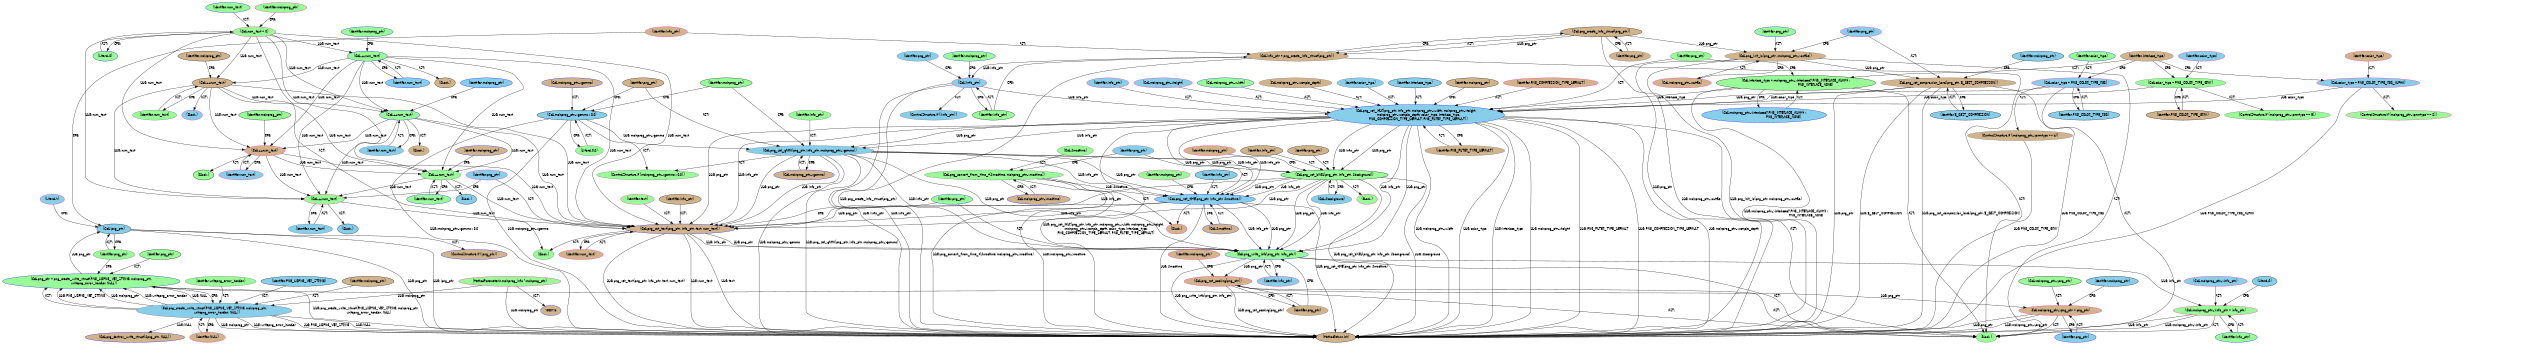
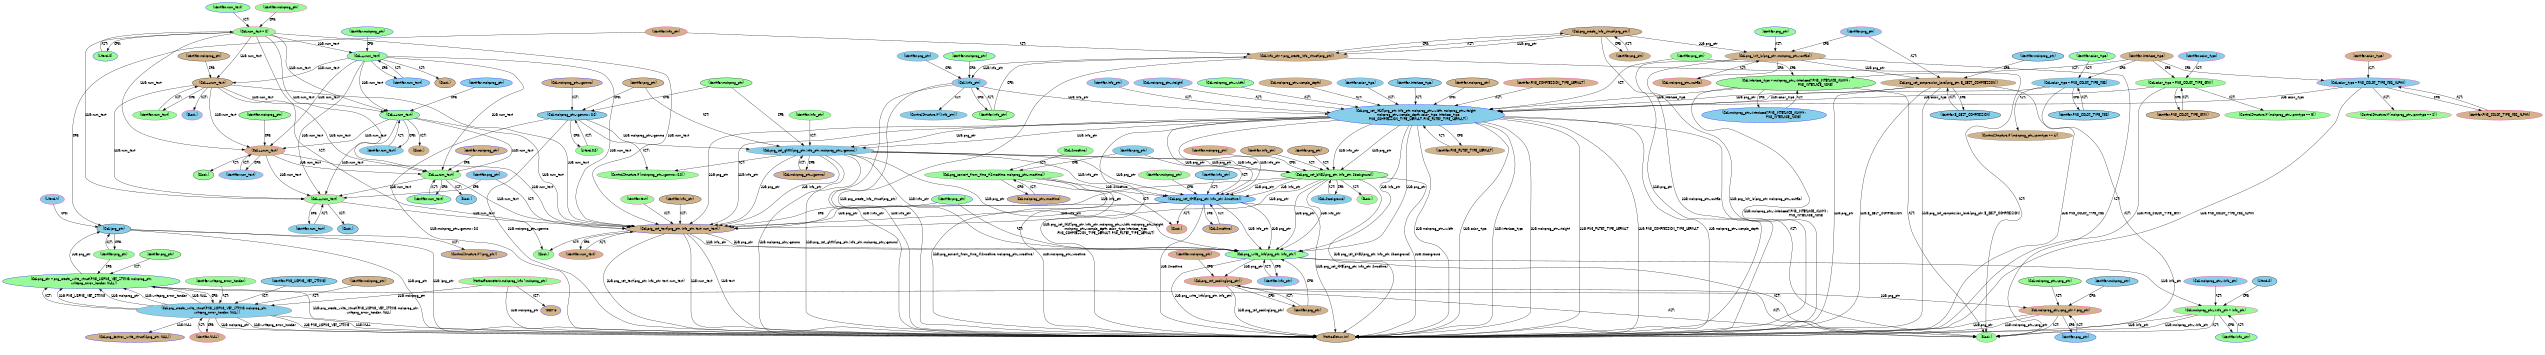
node "(Call,color_type = PNG_COLOR_TYPE_RGB)": color deeppink -> gray40
node "(Identifier,PNG_COLOR_TYPE_RGB_ALPHA)": added
edge "(ControlStructure,if (mainprog_ptr->pnmtype == 6))" -> "(MethodReturn,int)": now "(Call,color_type = PNG_COLOR_TYPE_GRAY)" -> "(MethodReturn,int)"
